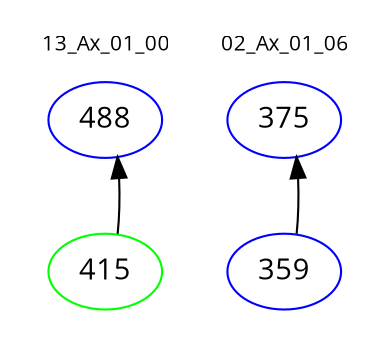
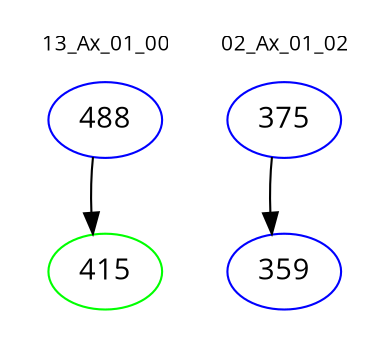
cluster "02_Ax_01_06": label "02_Ax_01_06" -> "02_Ax_01_02"
edge "415" -> "488": reversed
edge "359" -> "375": reversed
